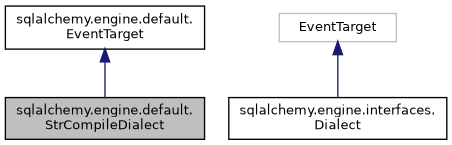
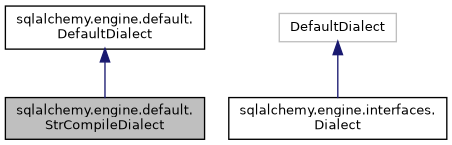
node "sqlalchemy.engine.default. EventTarget": label "sqlalchemy.engine.default. EventTarget" -> "sqlalchemy.engine.default. DefaultDialect"
node "EventTarget": label "EventTarget" -> "DefaultDialect"
